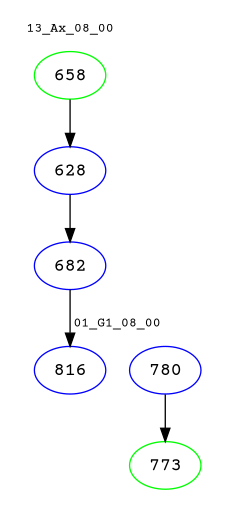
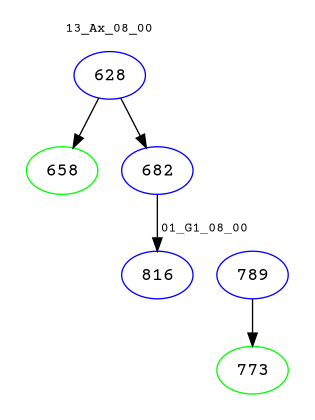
edge "658" -> "628": reversed
node "780": label "780" -> "789"
